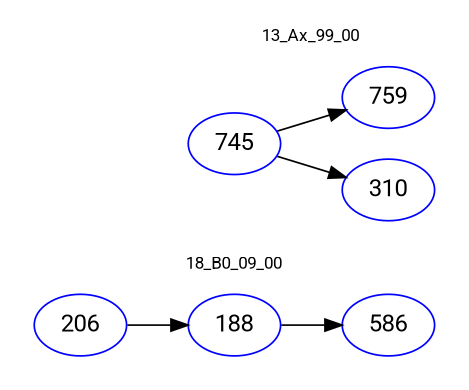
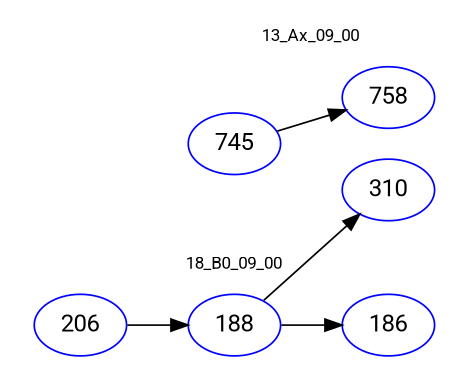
cluster "13_Ax_99_00": label "13_Ax_99_00" -> "13_Ax_09_00"
node "759": label "759" -> "758"
edge "745" -> "310": now "188" -> "310"
node "586": label "586" -> "186"
